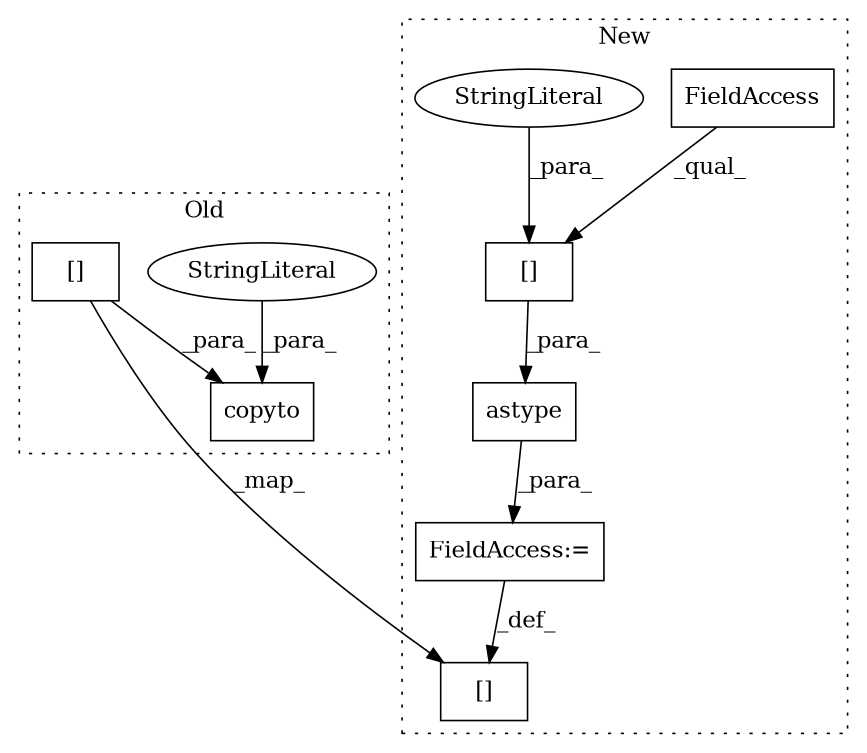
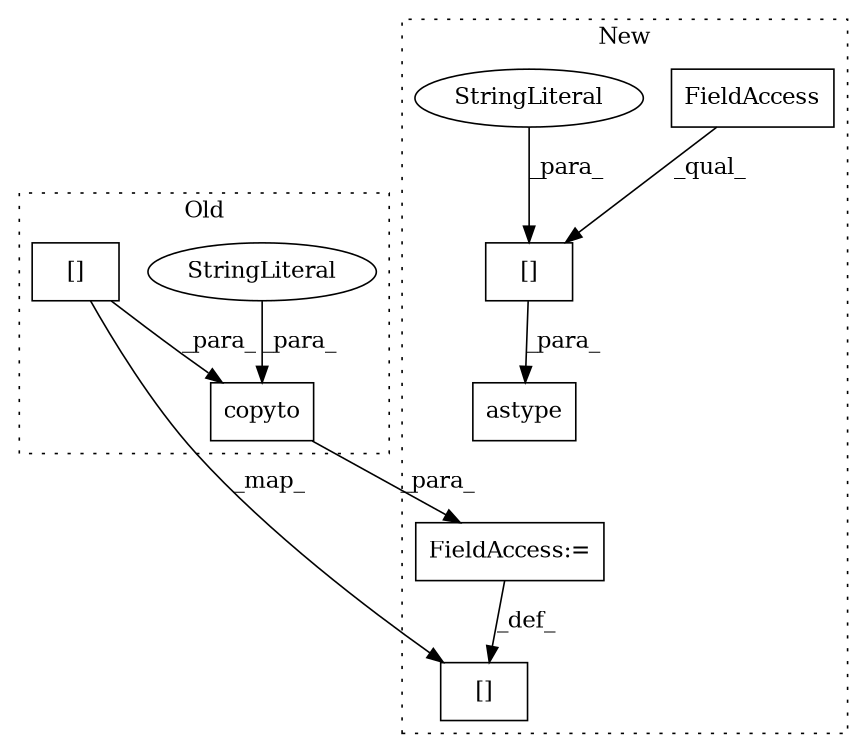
edge "astype" -> "FieldAccess:=": now "copyto" -> "FieldAccess:="
